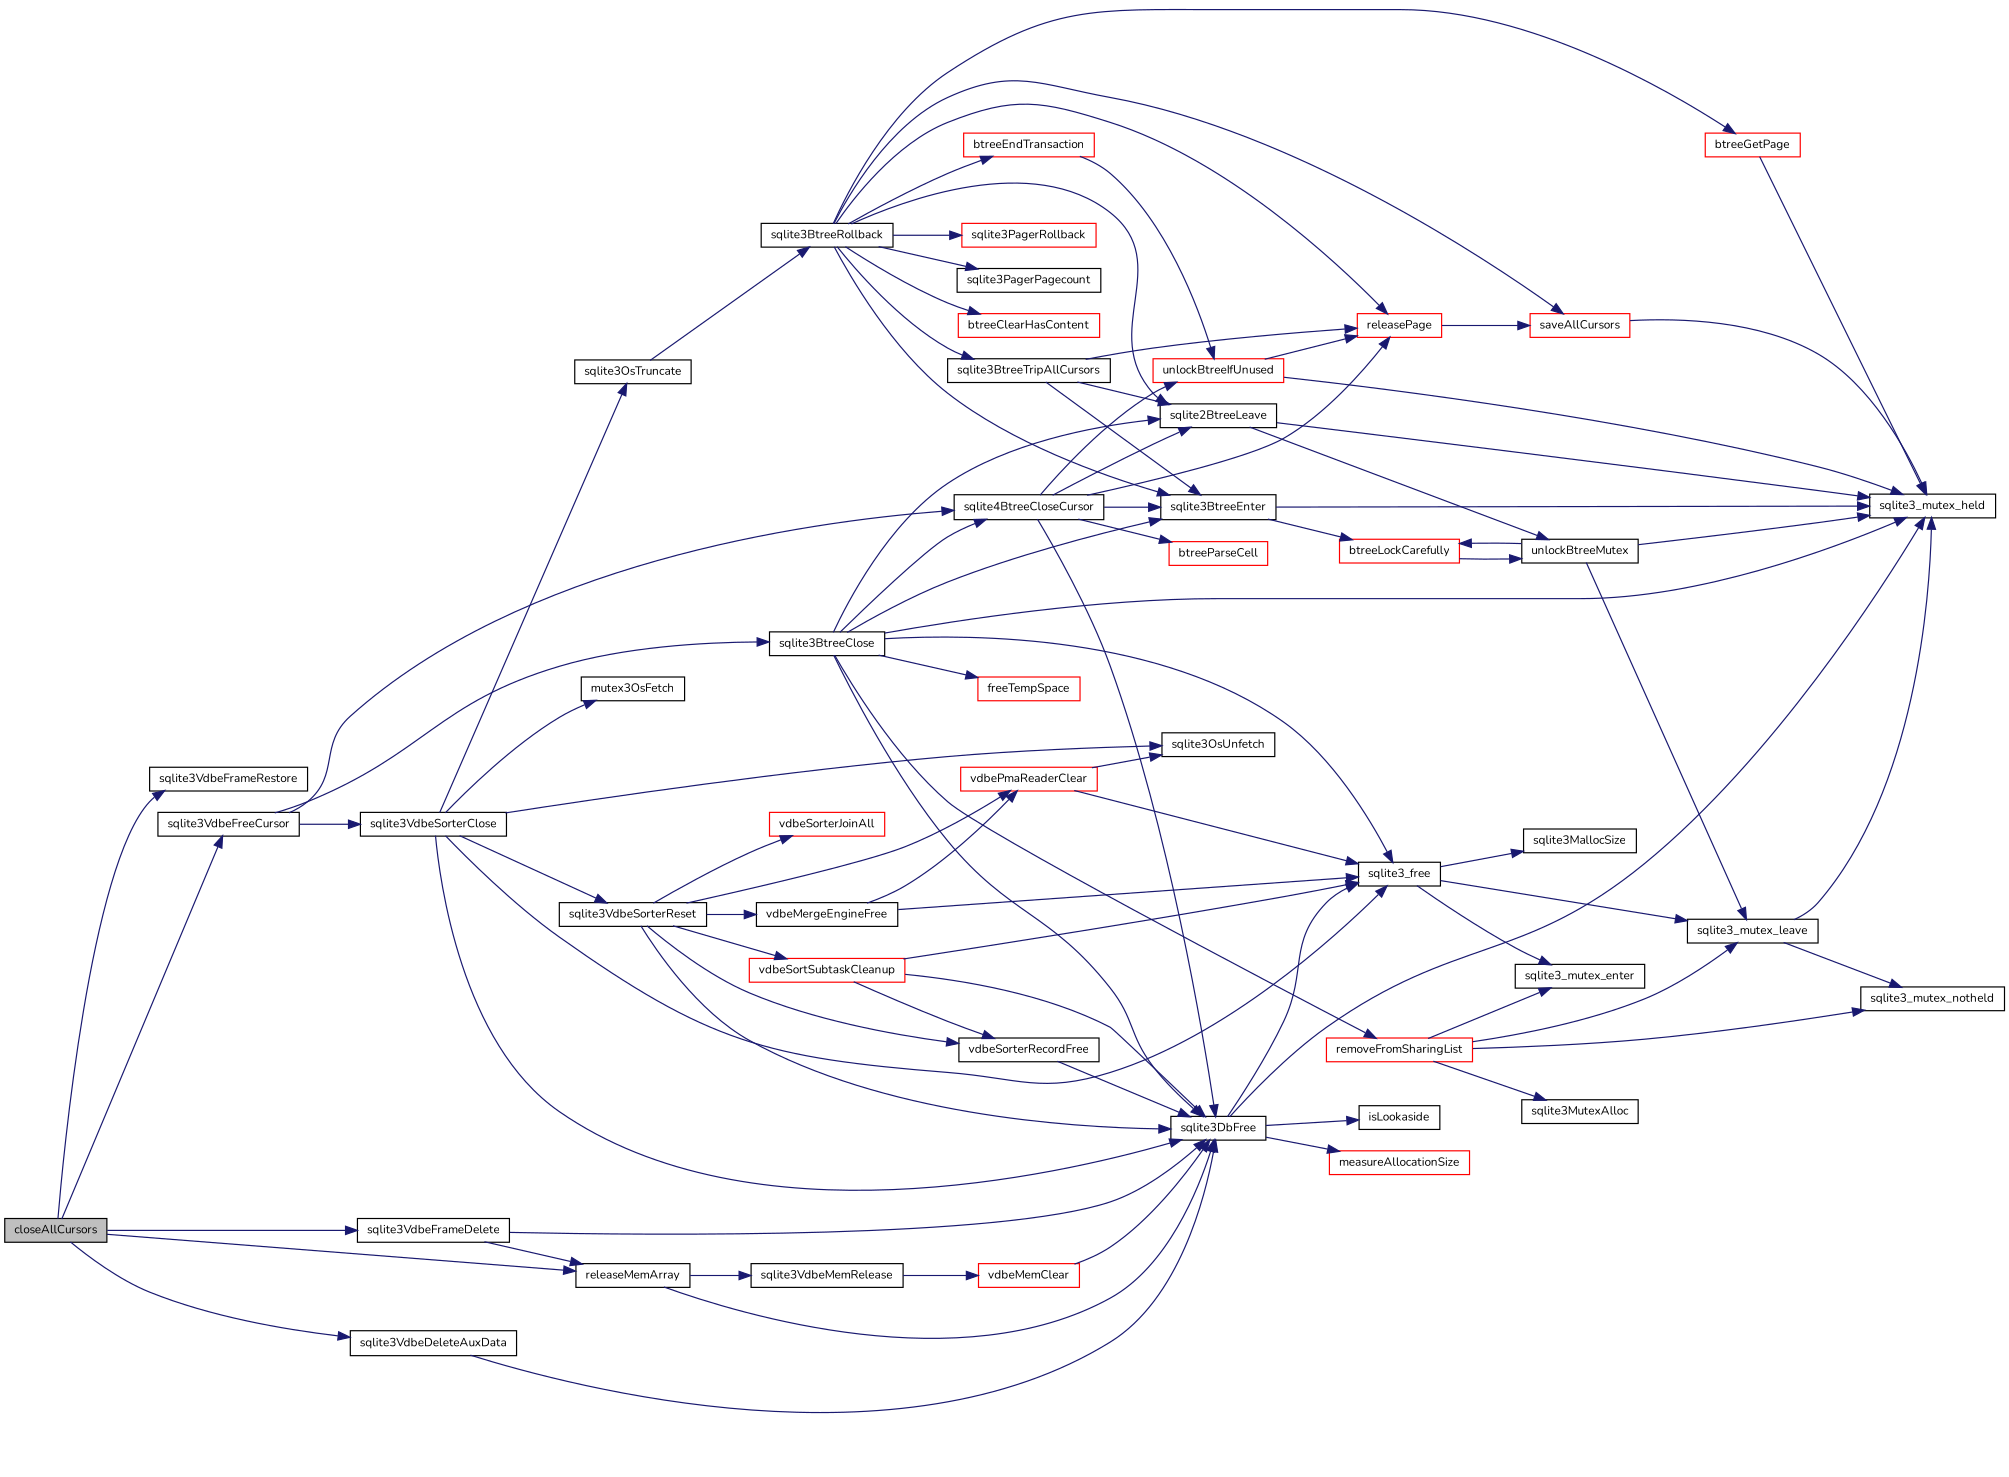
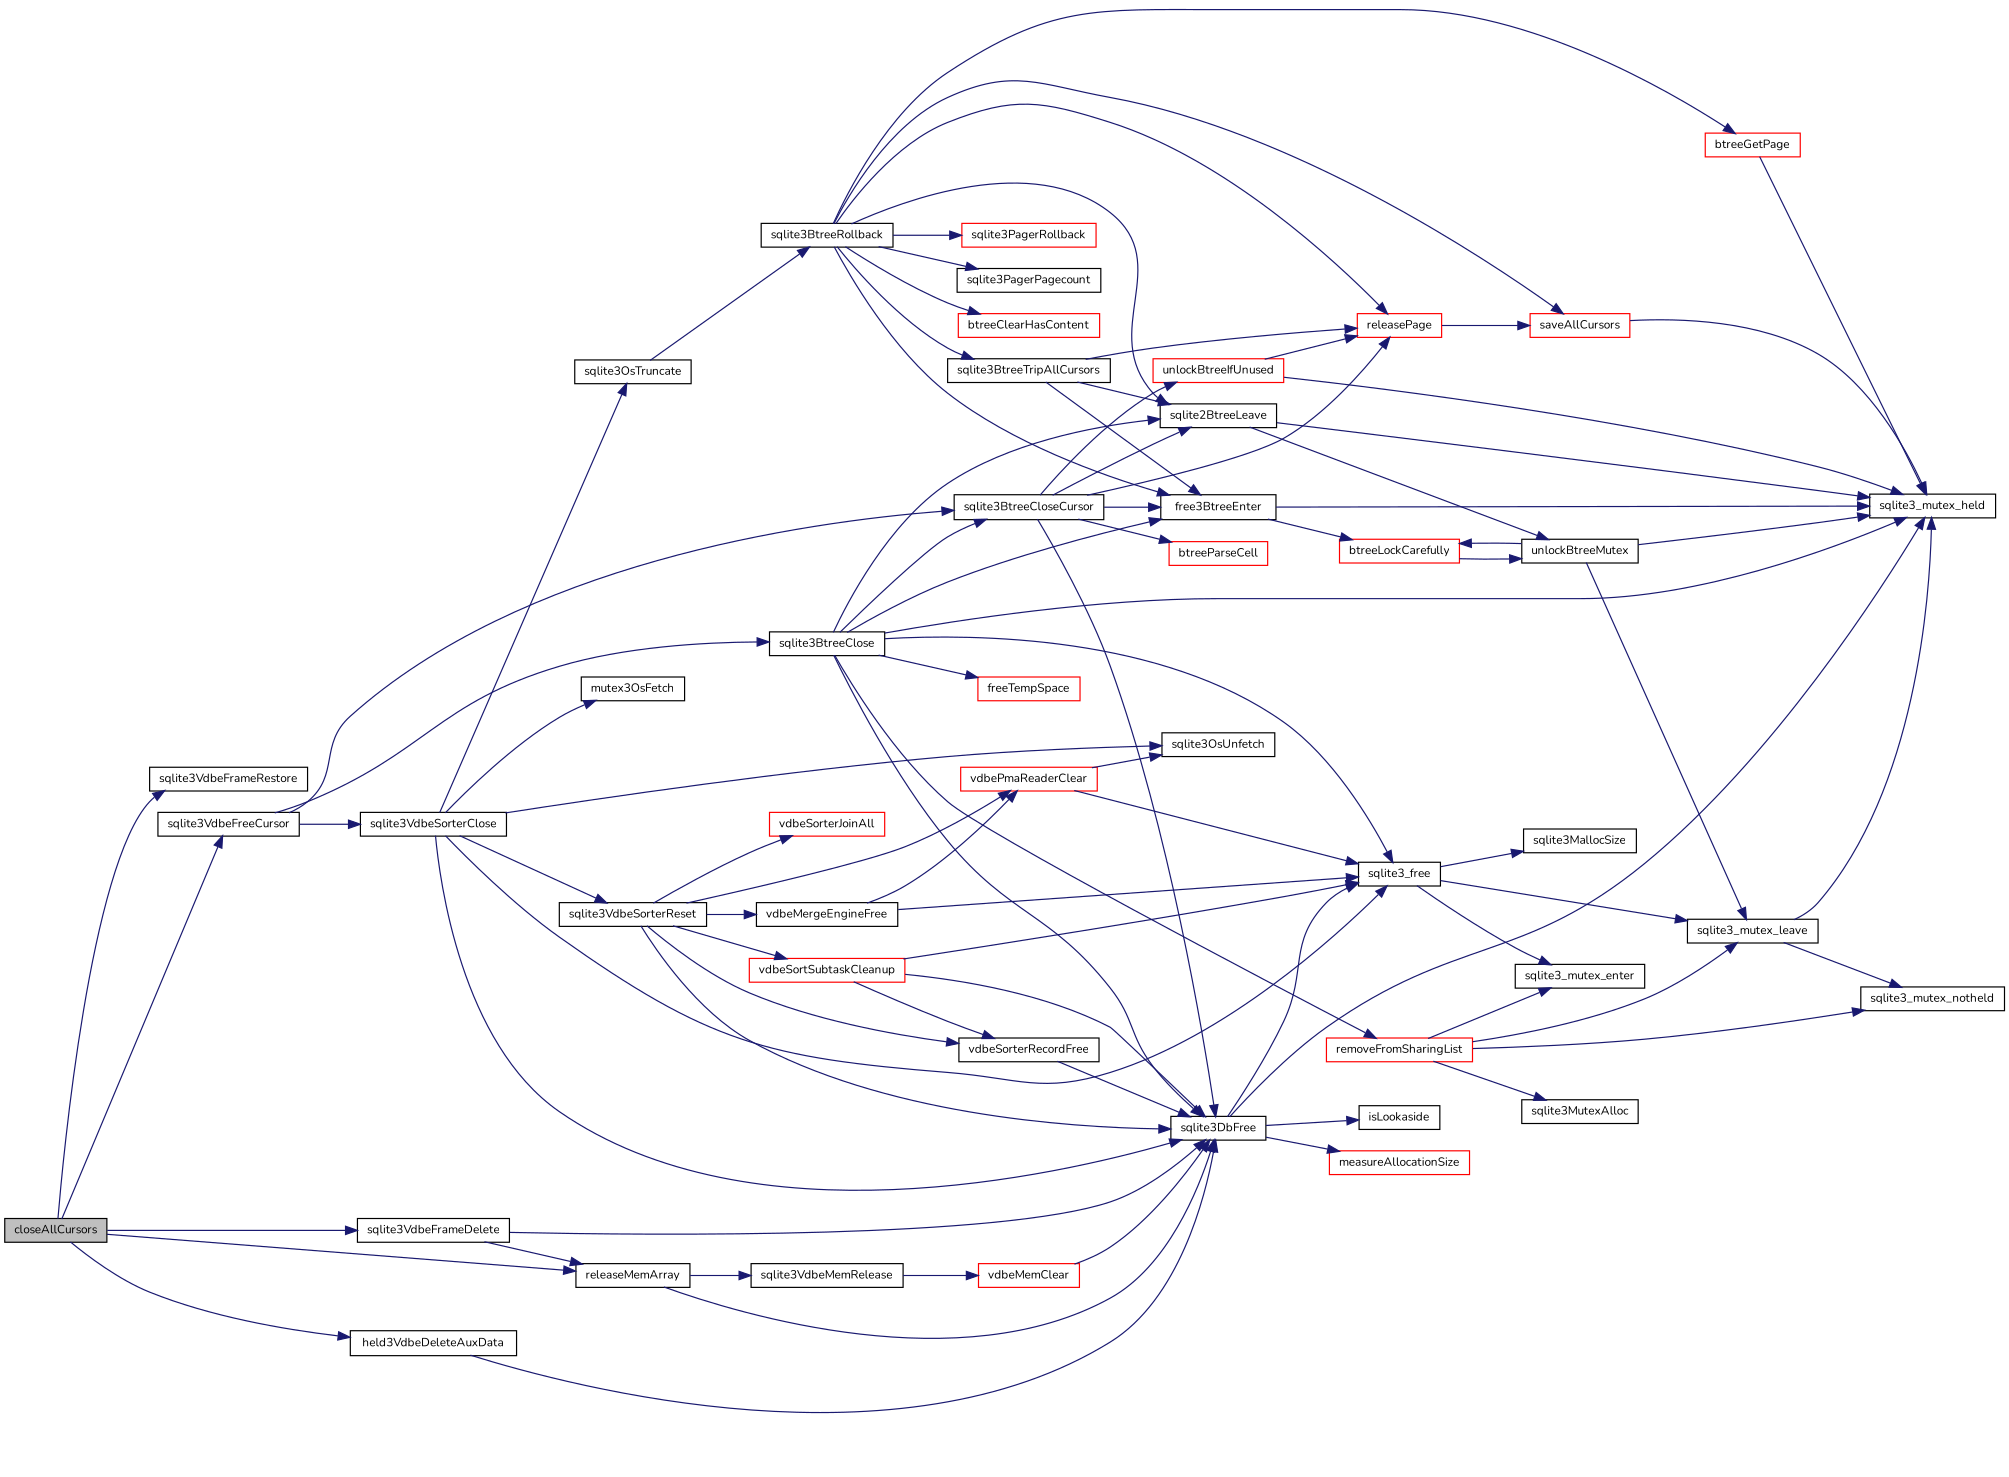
node "btreeEndTransaction": removed
node "sqlite4BtreeCloseCursor": label "sqlite4BtreeCloseCursor" -> "sqlite3BtreeCloseCursor"
node "sqlite3BtreeEnter": label "sqlite3BtreeEnter" -> "free3BtreeEnter"
node "sqlite3VdbeDeleteAuxData": label "sqlite3VdbeDeleteAuxData" -> "held3VdbeDeleteAuxData"
